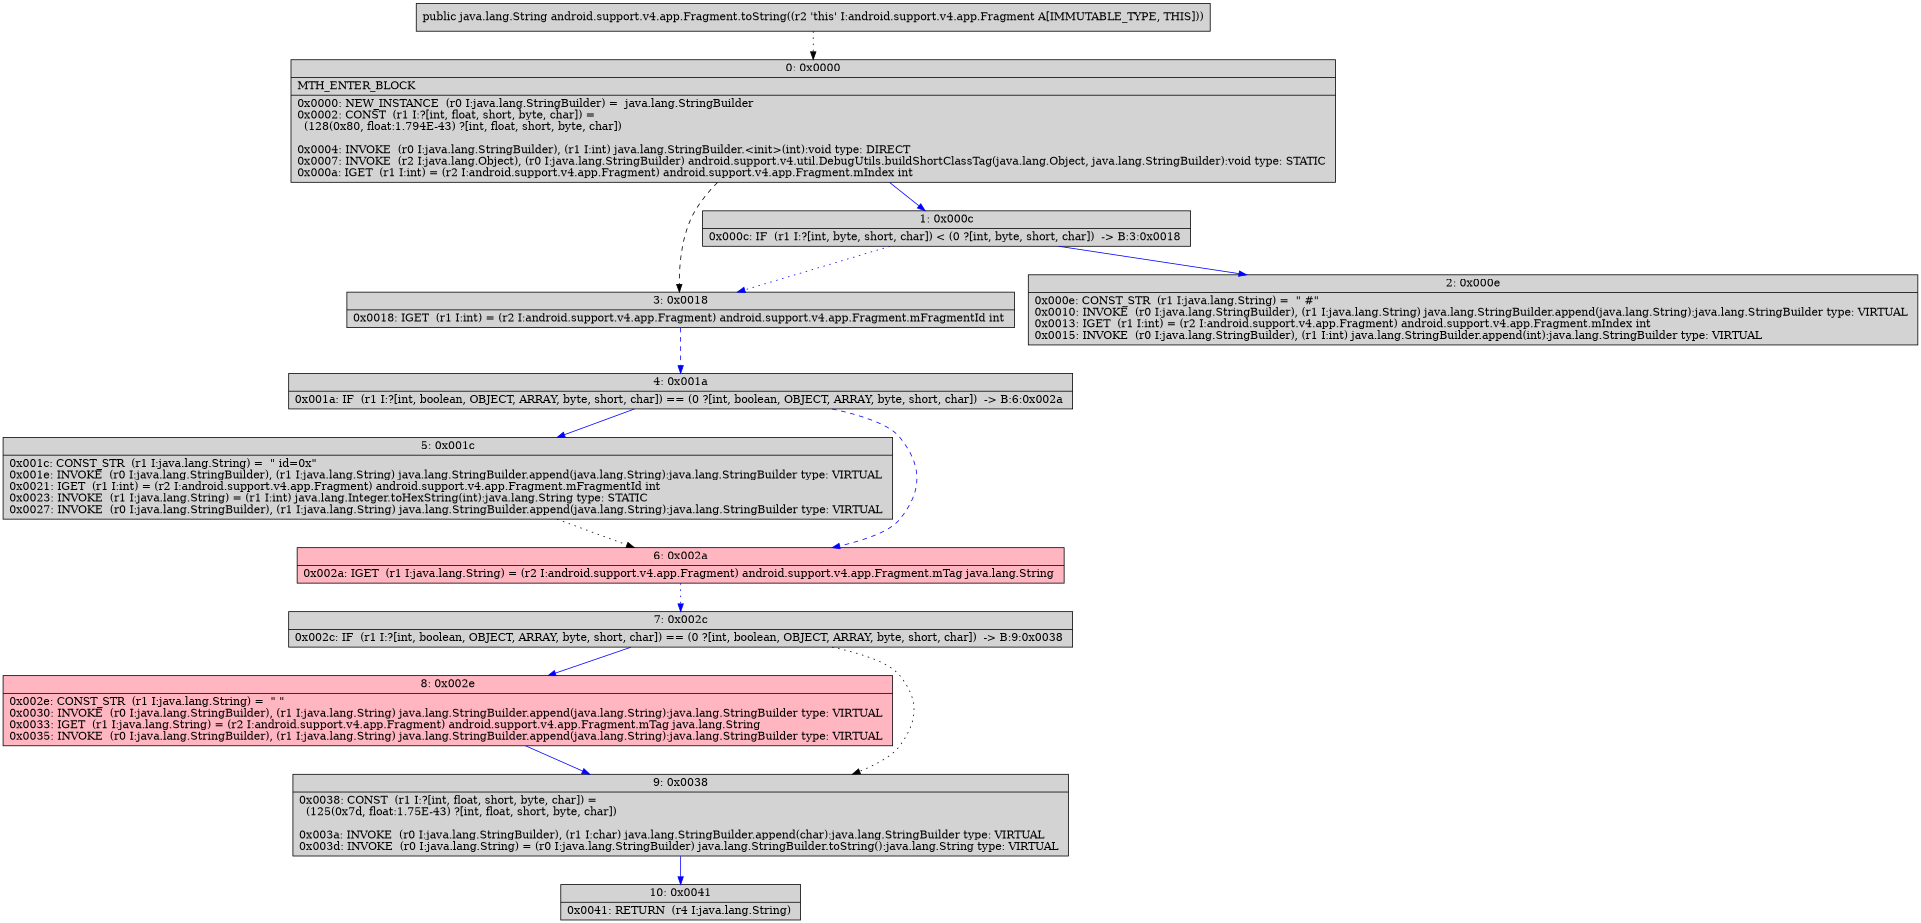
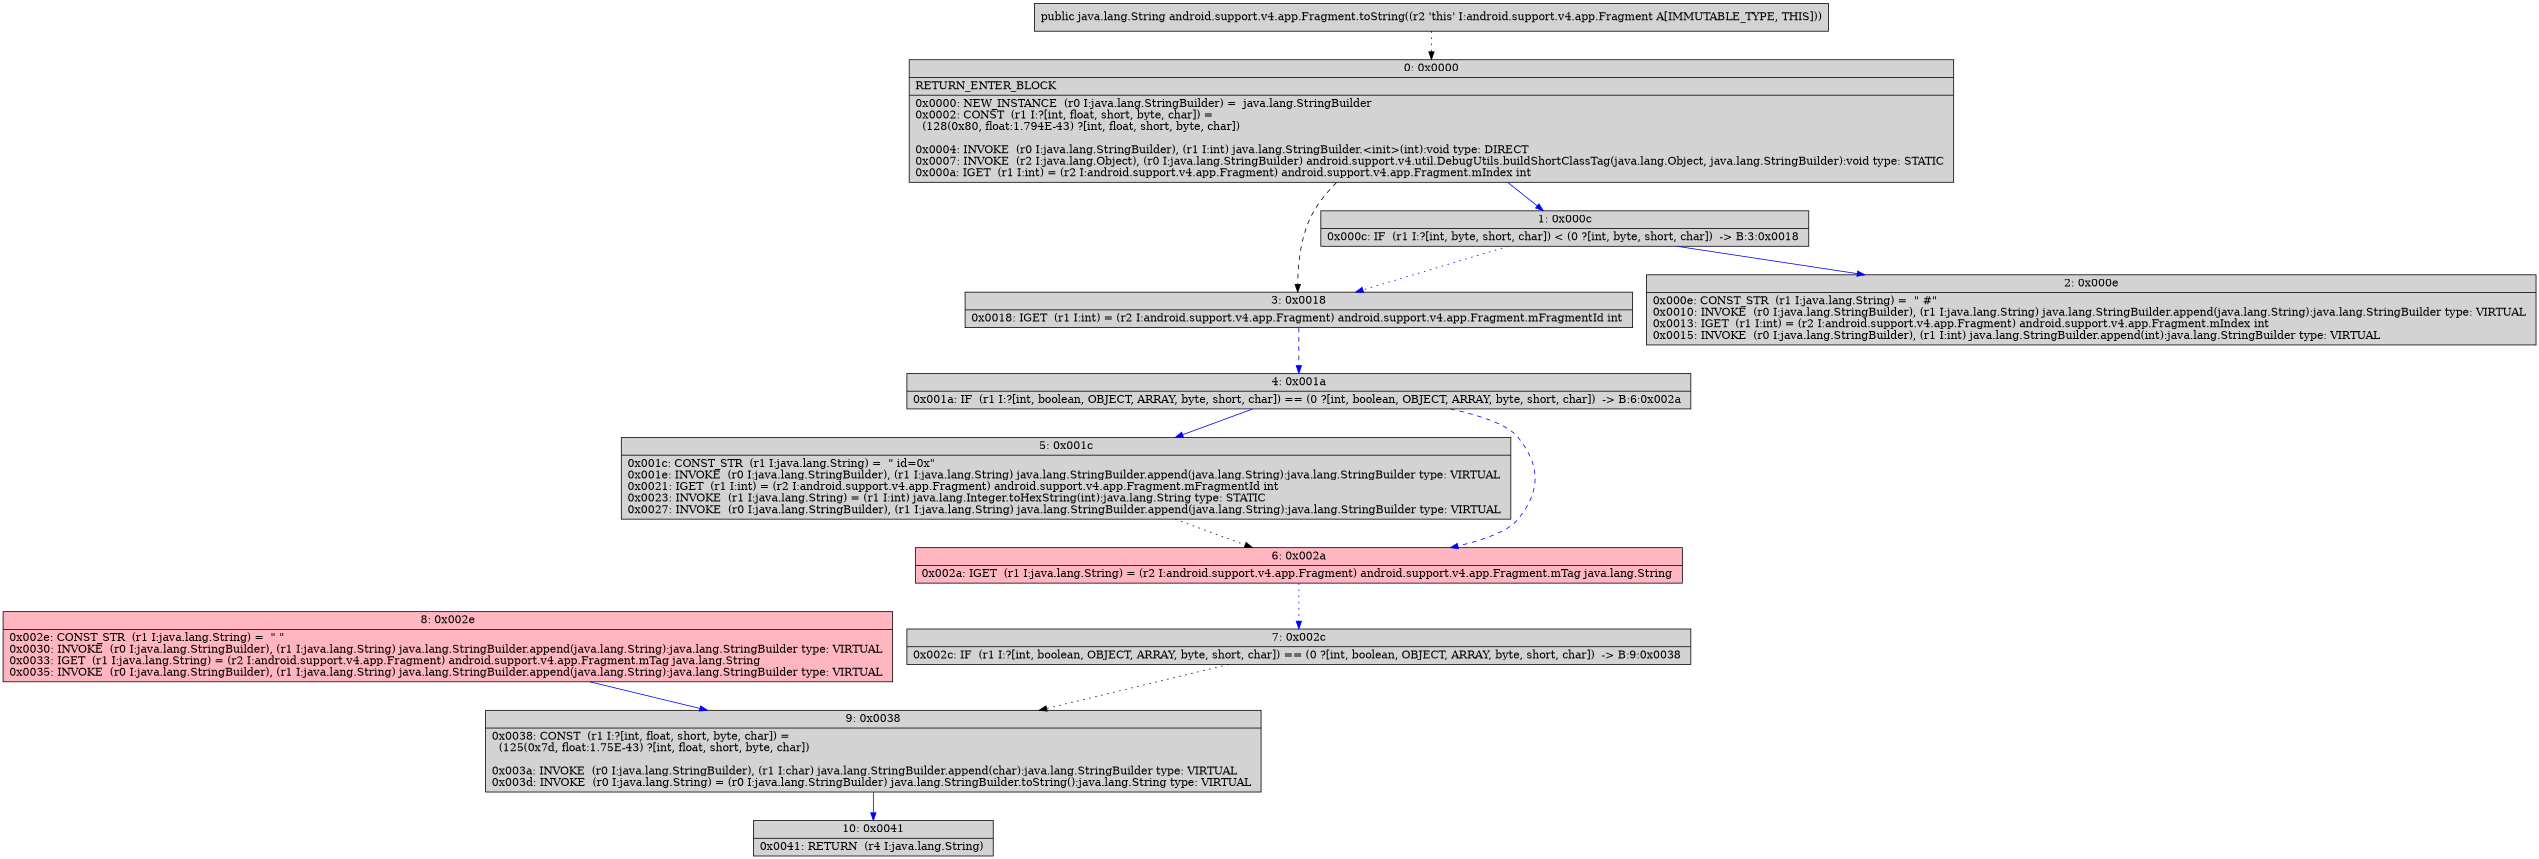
node "0: 0x0000": text "MTH_ENTER_BLOCK" -> "RETURN_ENTER_BLOCK"
edge "7: 0x002c" -> "8: 0x002e": removed
